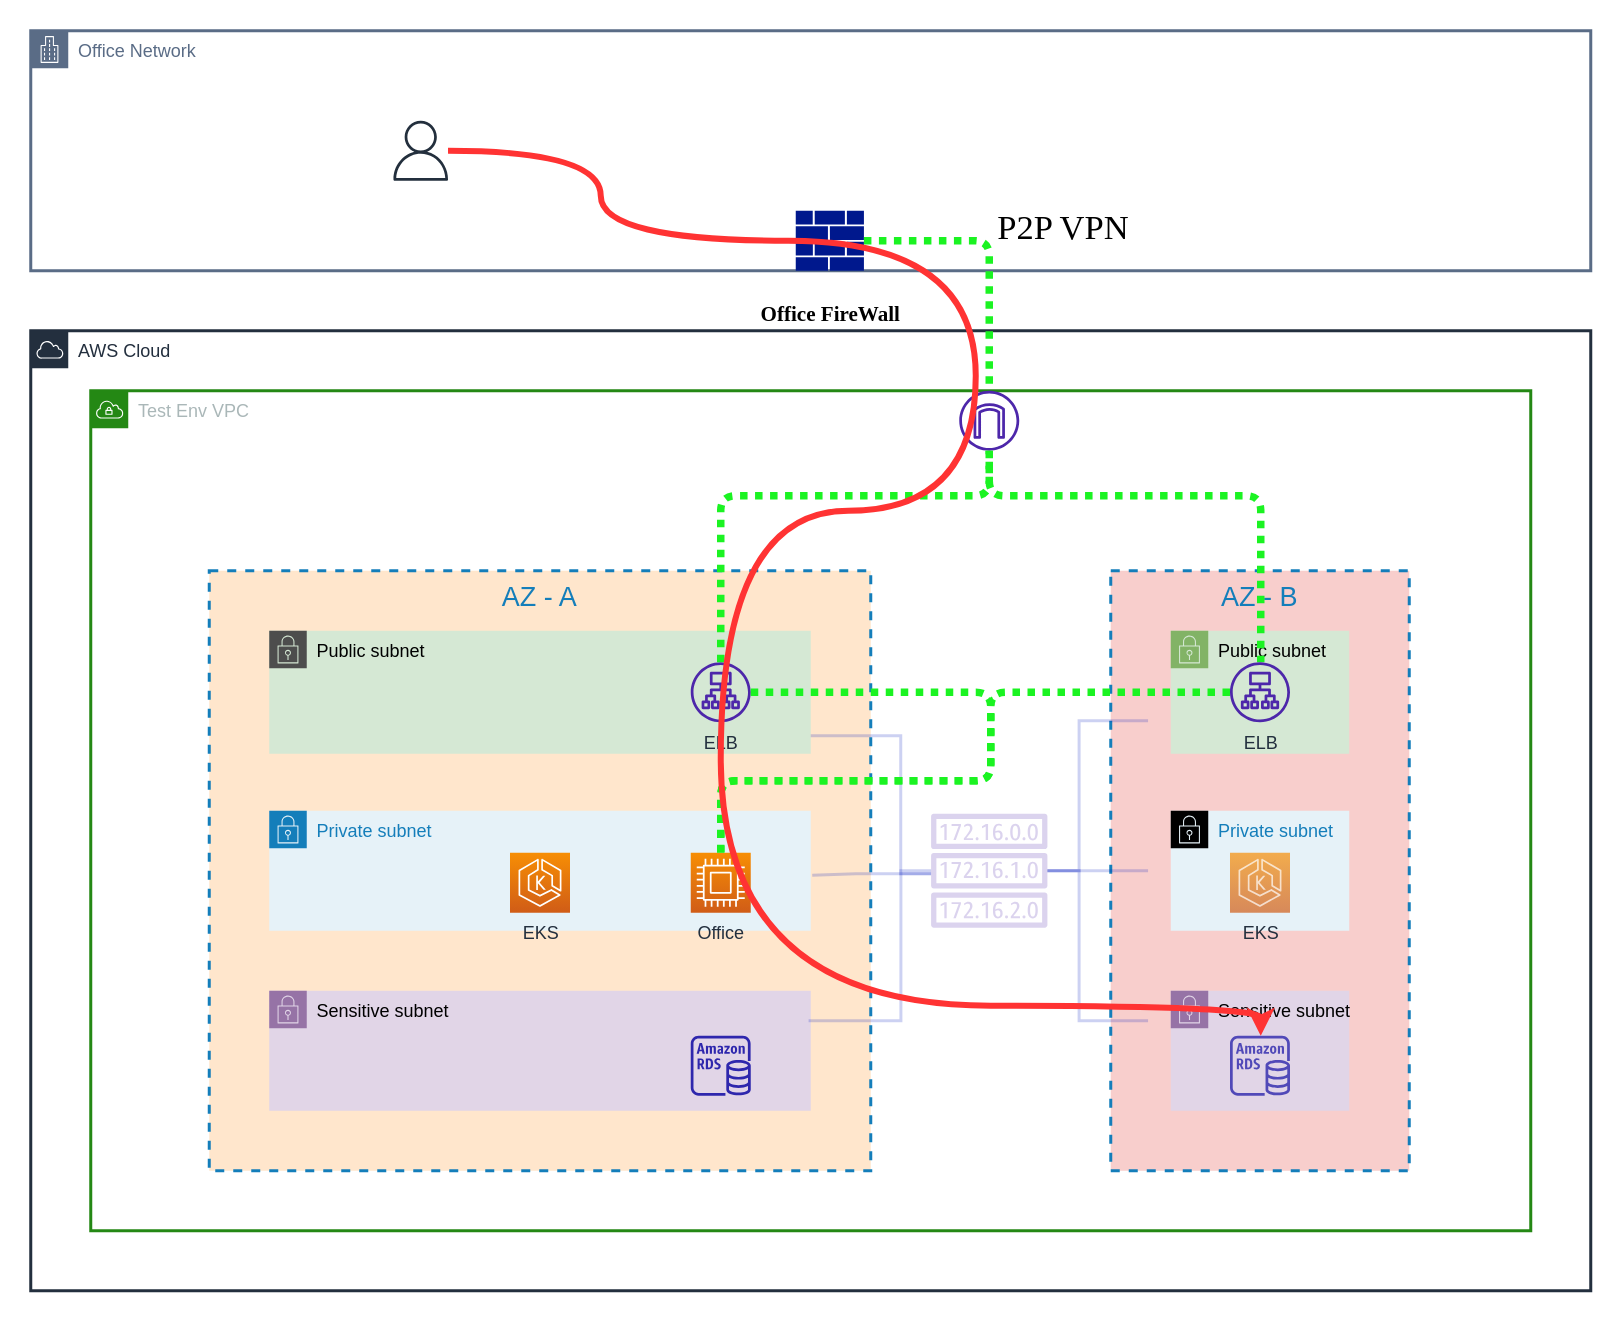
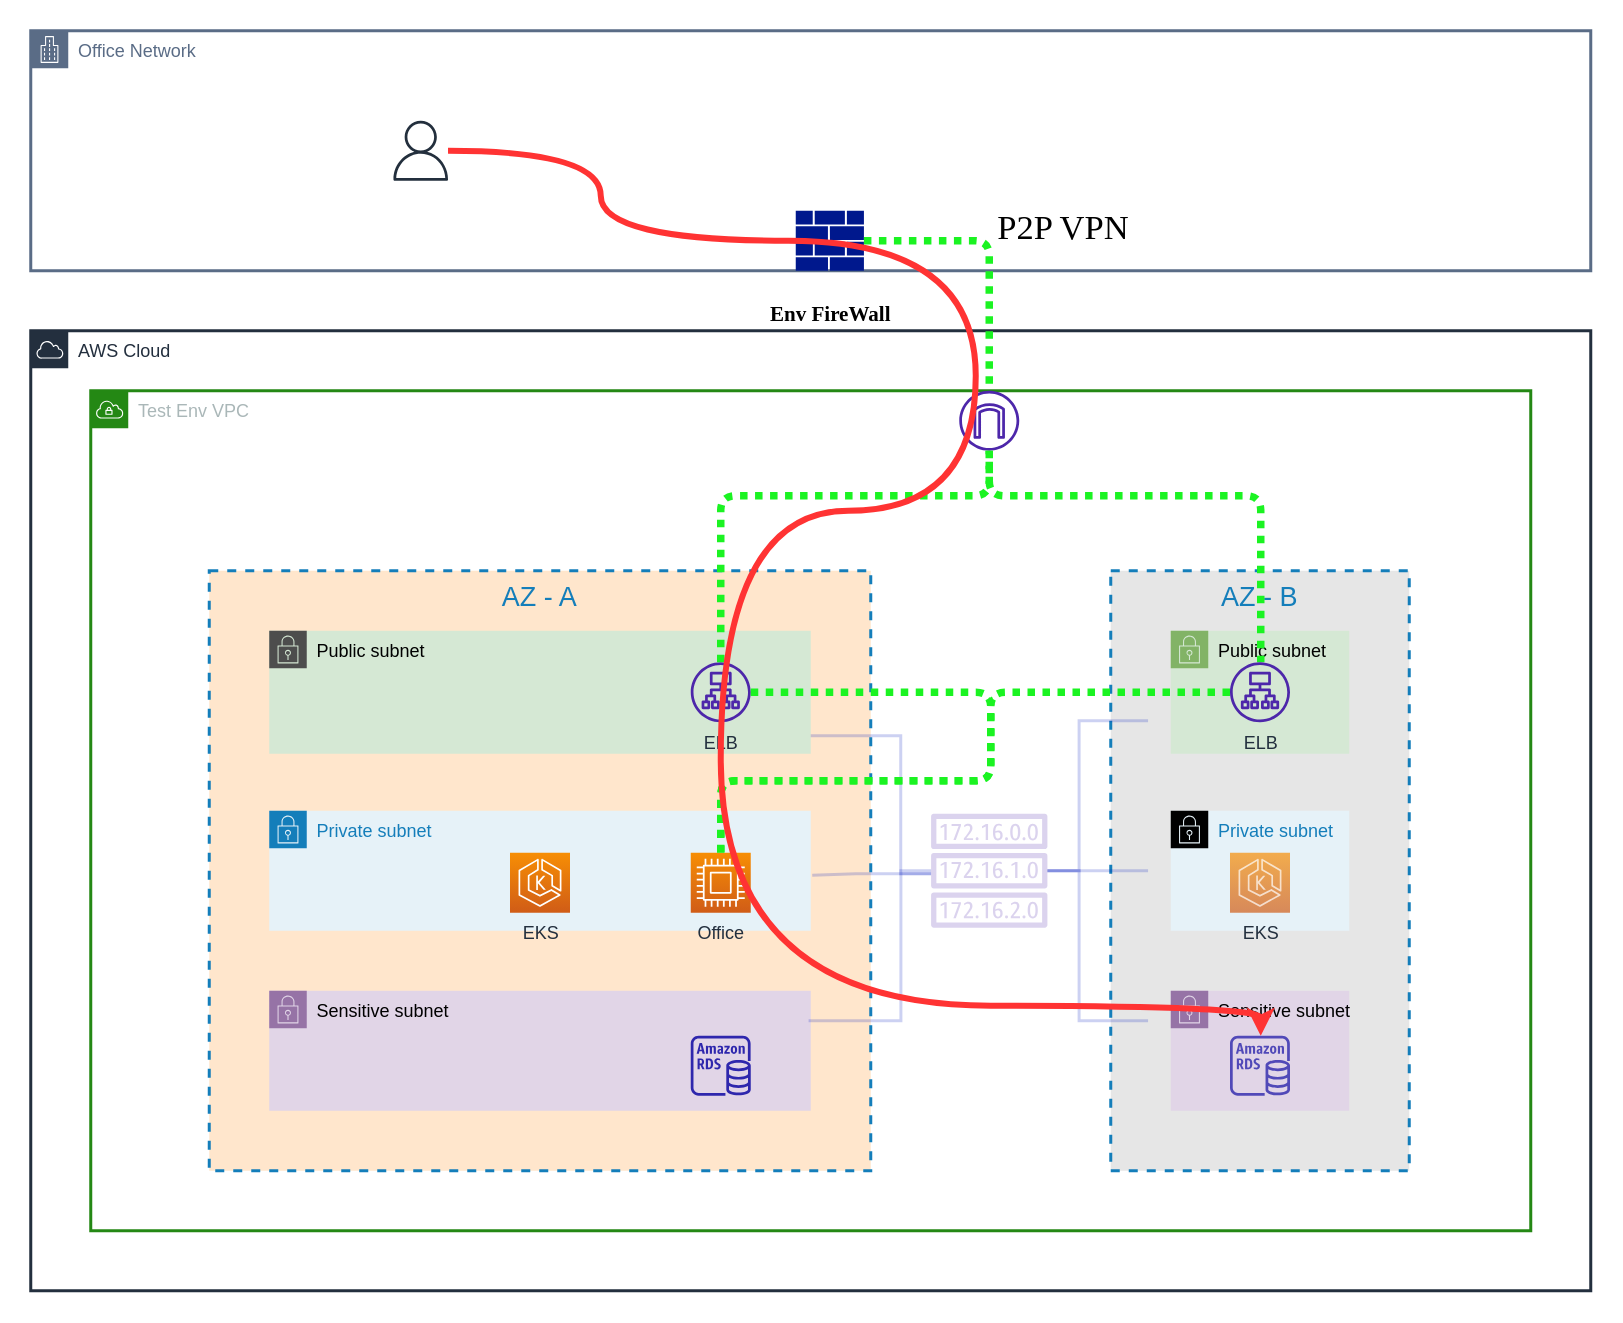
node "Office FireWall": label "Office FireWall" -> "Env FireWall"
node "AZ - B": fillcolor #f8cecc -> #e6e6e6
